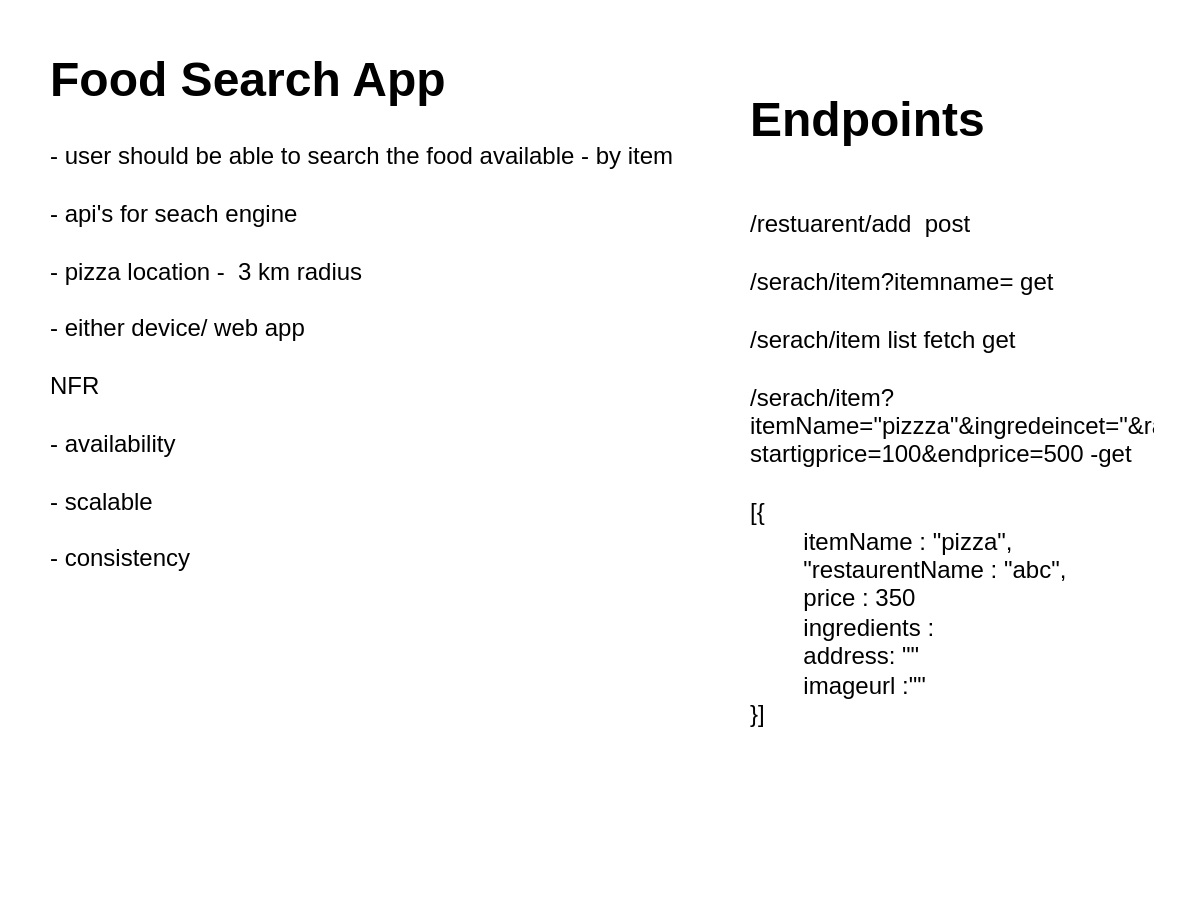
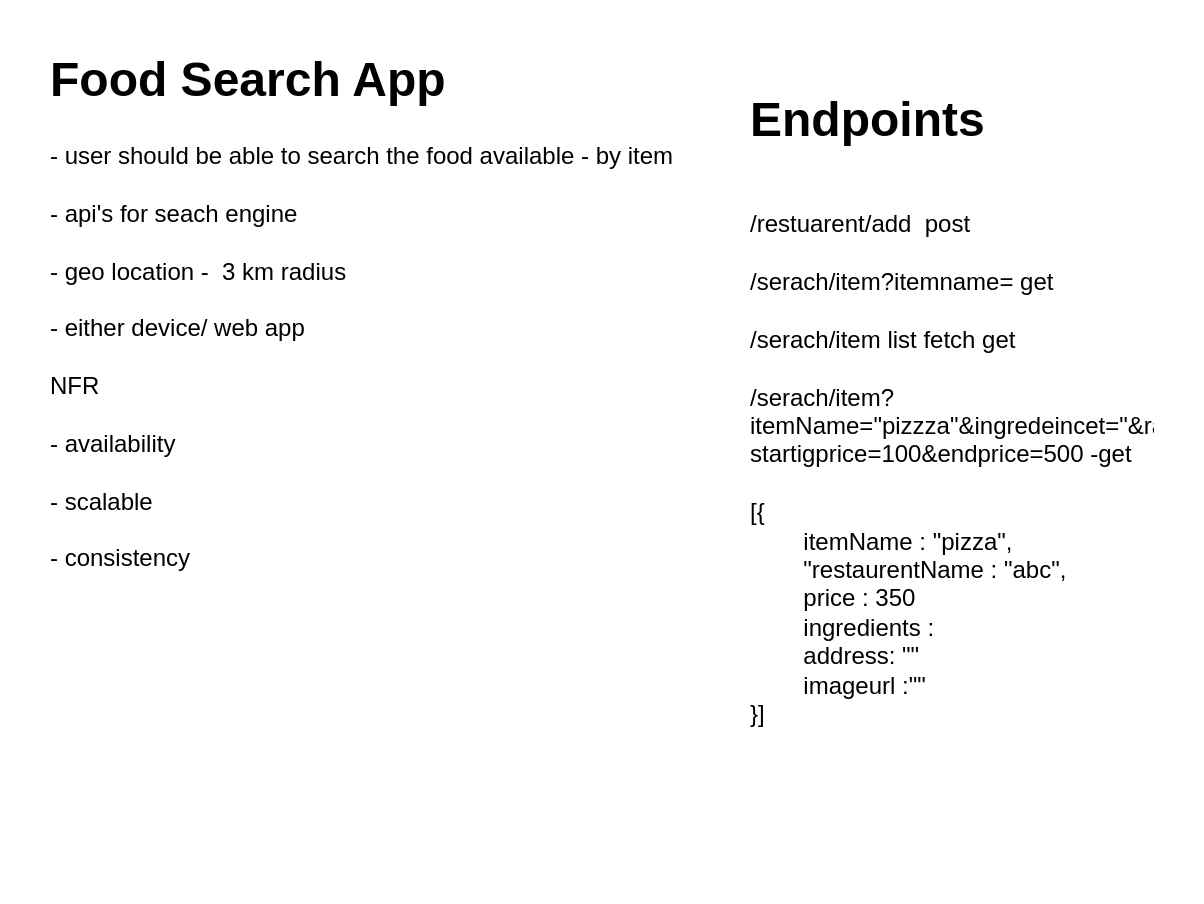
node "Food Search App - user should be able to search the food available - by item - api's for seach engine - pizza location - 3 km radius - either device/ web app NFR - availability - scalable - consistency": label "Food Search App - user should be able to search the food available - by item - api's for seach engine - pizza location - 3 km radius - either device/ web app NFR - availability - scalable - consistency" -> "Food Search App - user should be able to search the food available - by item - api's for seach engine - geo location - 3 km radius - either device/ web app NFR - availability - scalable - consistency"
